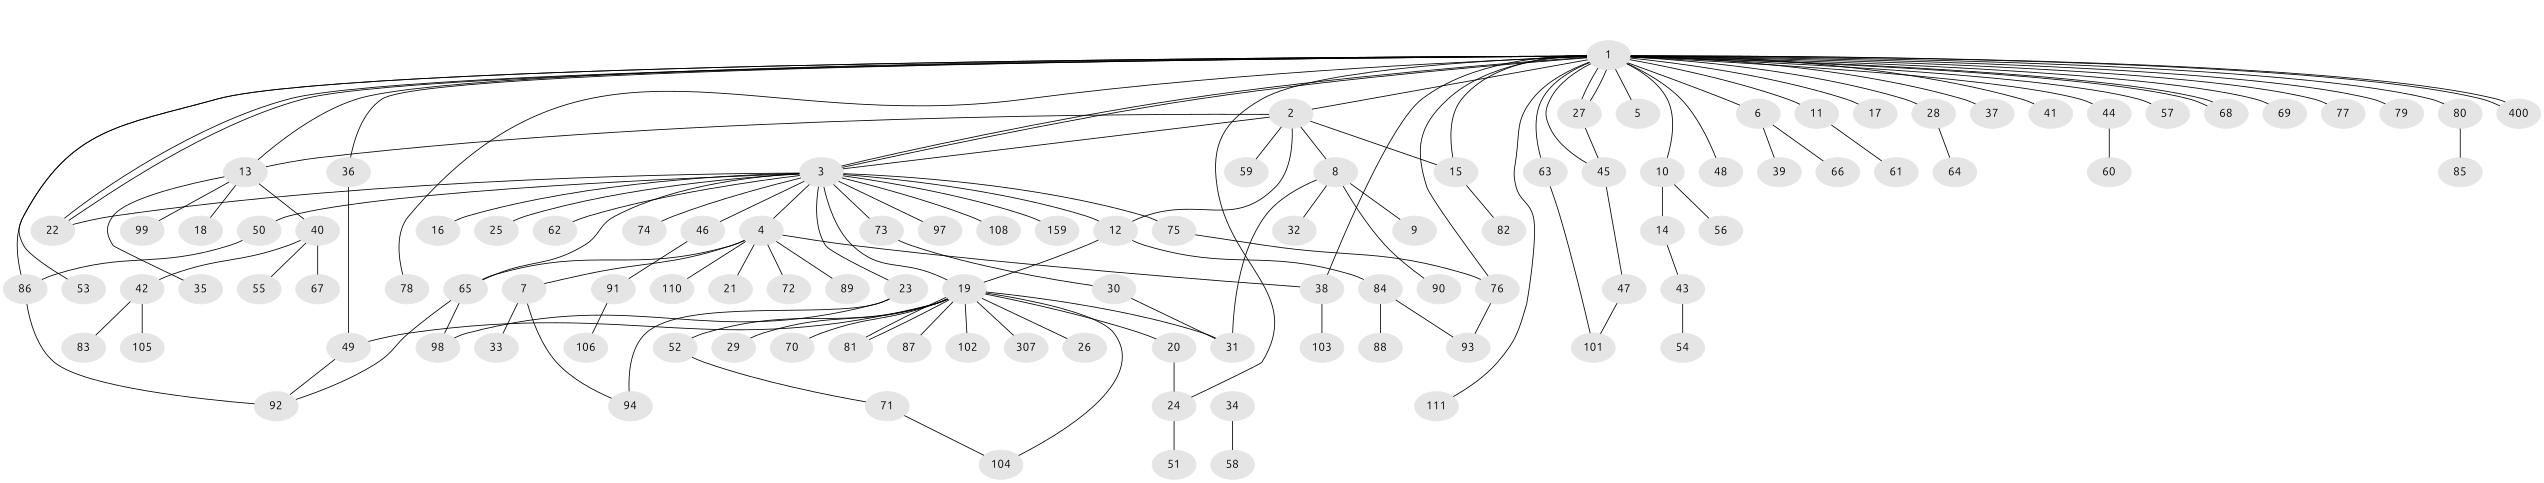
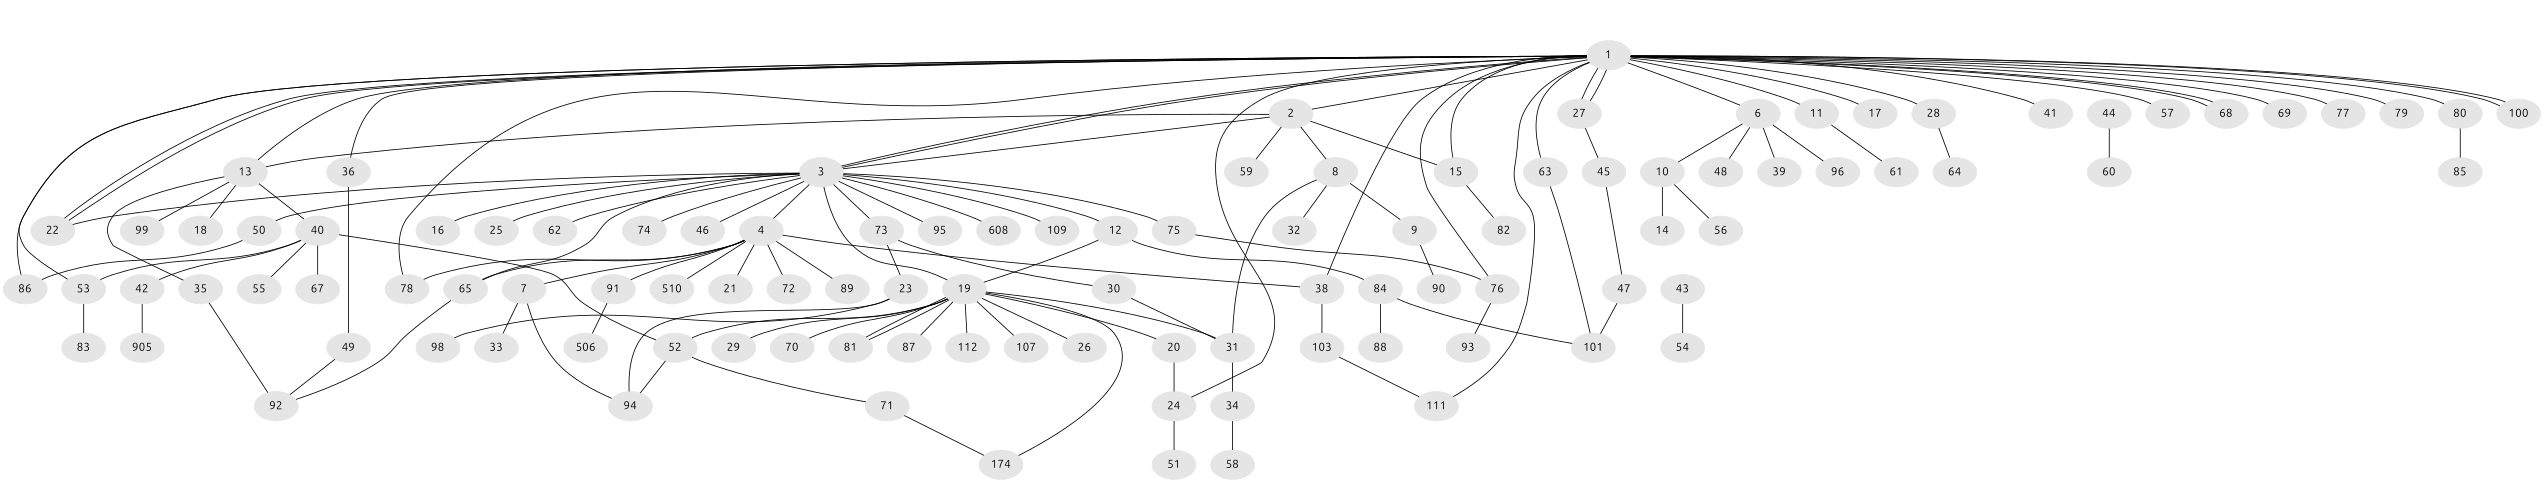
edge "1" -- "44": removed
edge "1" -- "48": now "6" -- "48"
edge "1" -- "10": now "6" -- "10"
edge "1" -- "45": removed
node "5": removed
node "37": removed
node "400": label "400" -> "100"
node "66": label "66" -> "96"
edge "2" -- "12": removed
node "97": label "97" -> "95"
node "108": label "108" -> "608"
node "159": label "159" -> "109"
edge "8" -- "90": now "9" -- "90"
edge "3" -- "23": now "73" -- "23"
edge "46" -- "91": now "4" -- "91"
edge "40" -- "52": added
edge "40" -- "53": added
edge "4" -- "78": added
edge "14" -- "43": removed
node "110": label "110" -> "510"
edge "42" -- "83": now "53" -- "83"
edge "65" -- "98": removed
edge "84" -- "93": now "84" -- "101"
edge "19" -- "49": removed
node "105": label "105" -> "905"
node "106": label "106" -> "506"
node "102": label "102" -> "112"
node "307": label "307" -> "107"
edge "31" -- "34": added
edge "52" -- "94": added
edge "103" -- "111": added
edge "86" -- "92": now "35" -- "92"
node "104": label "104" -> "174"
